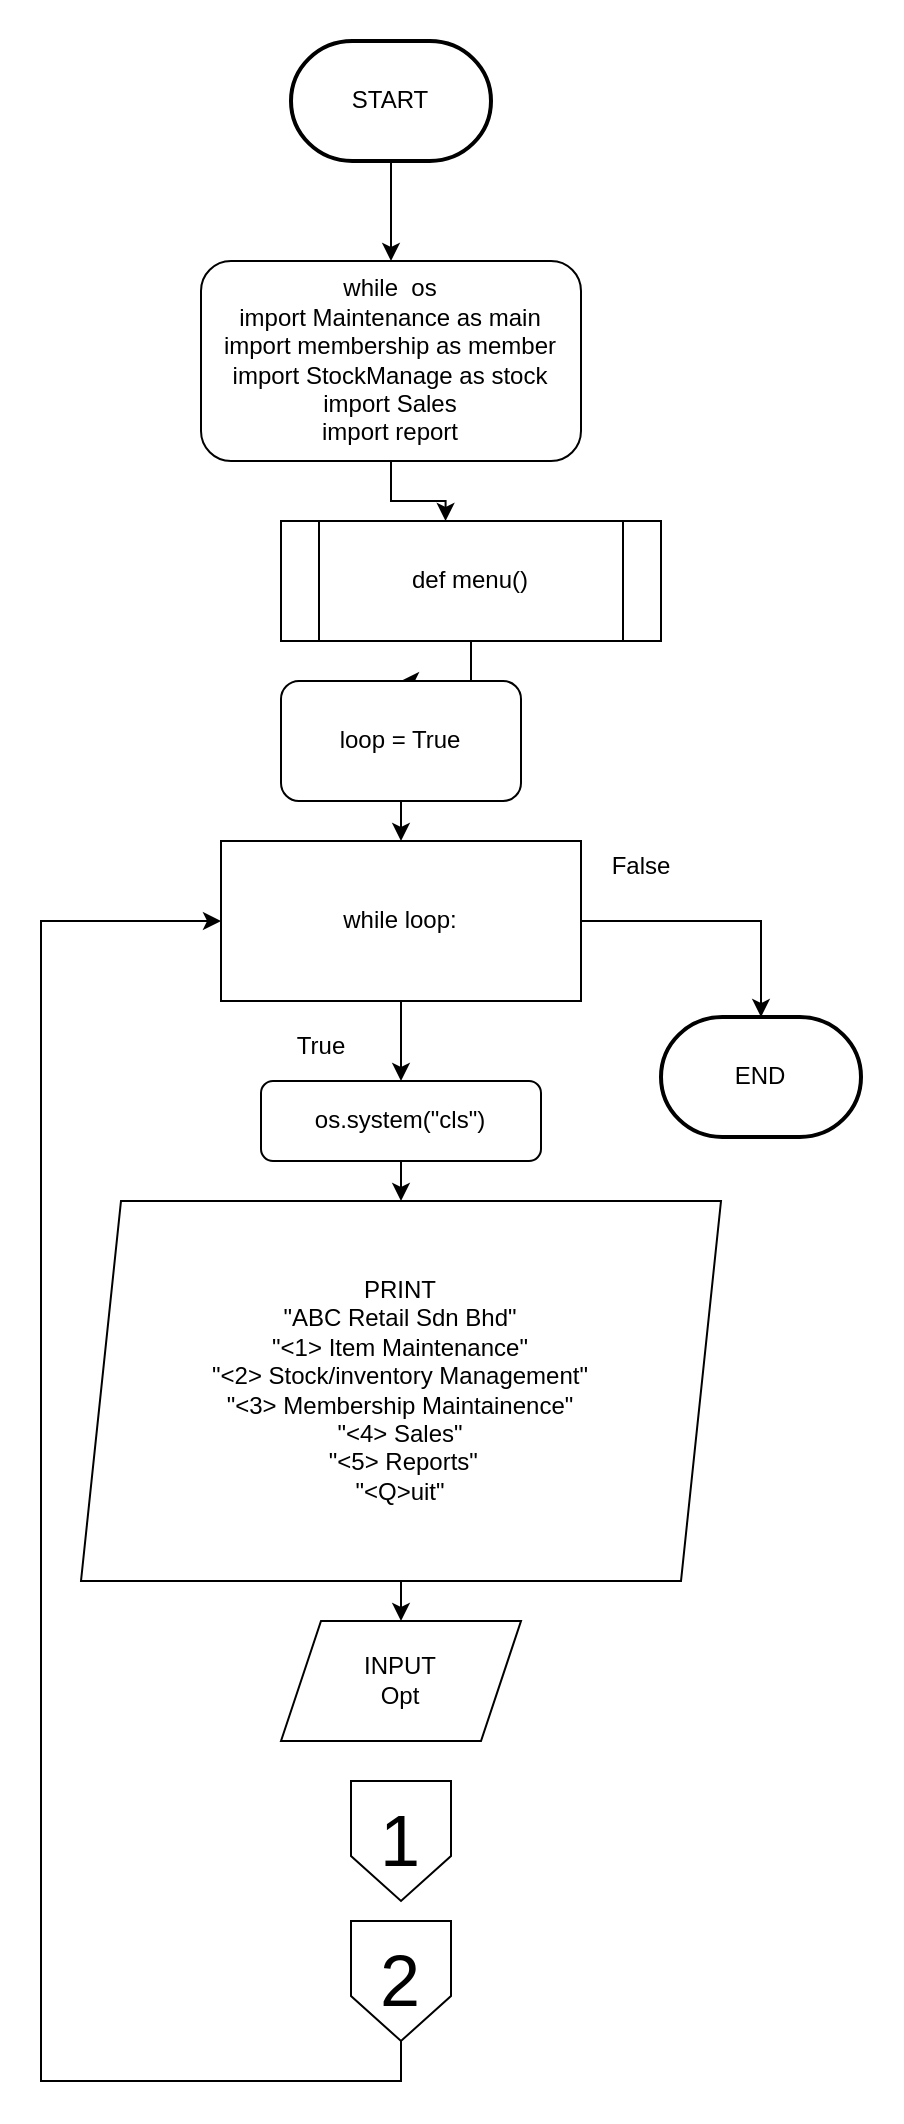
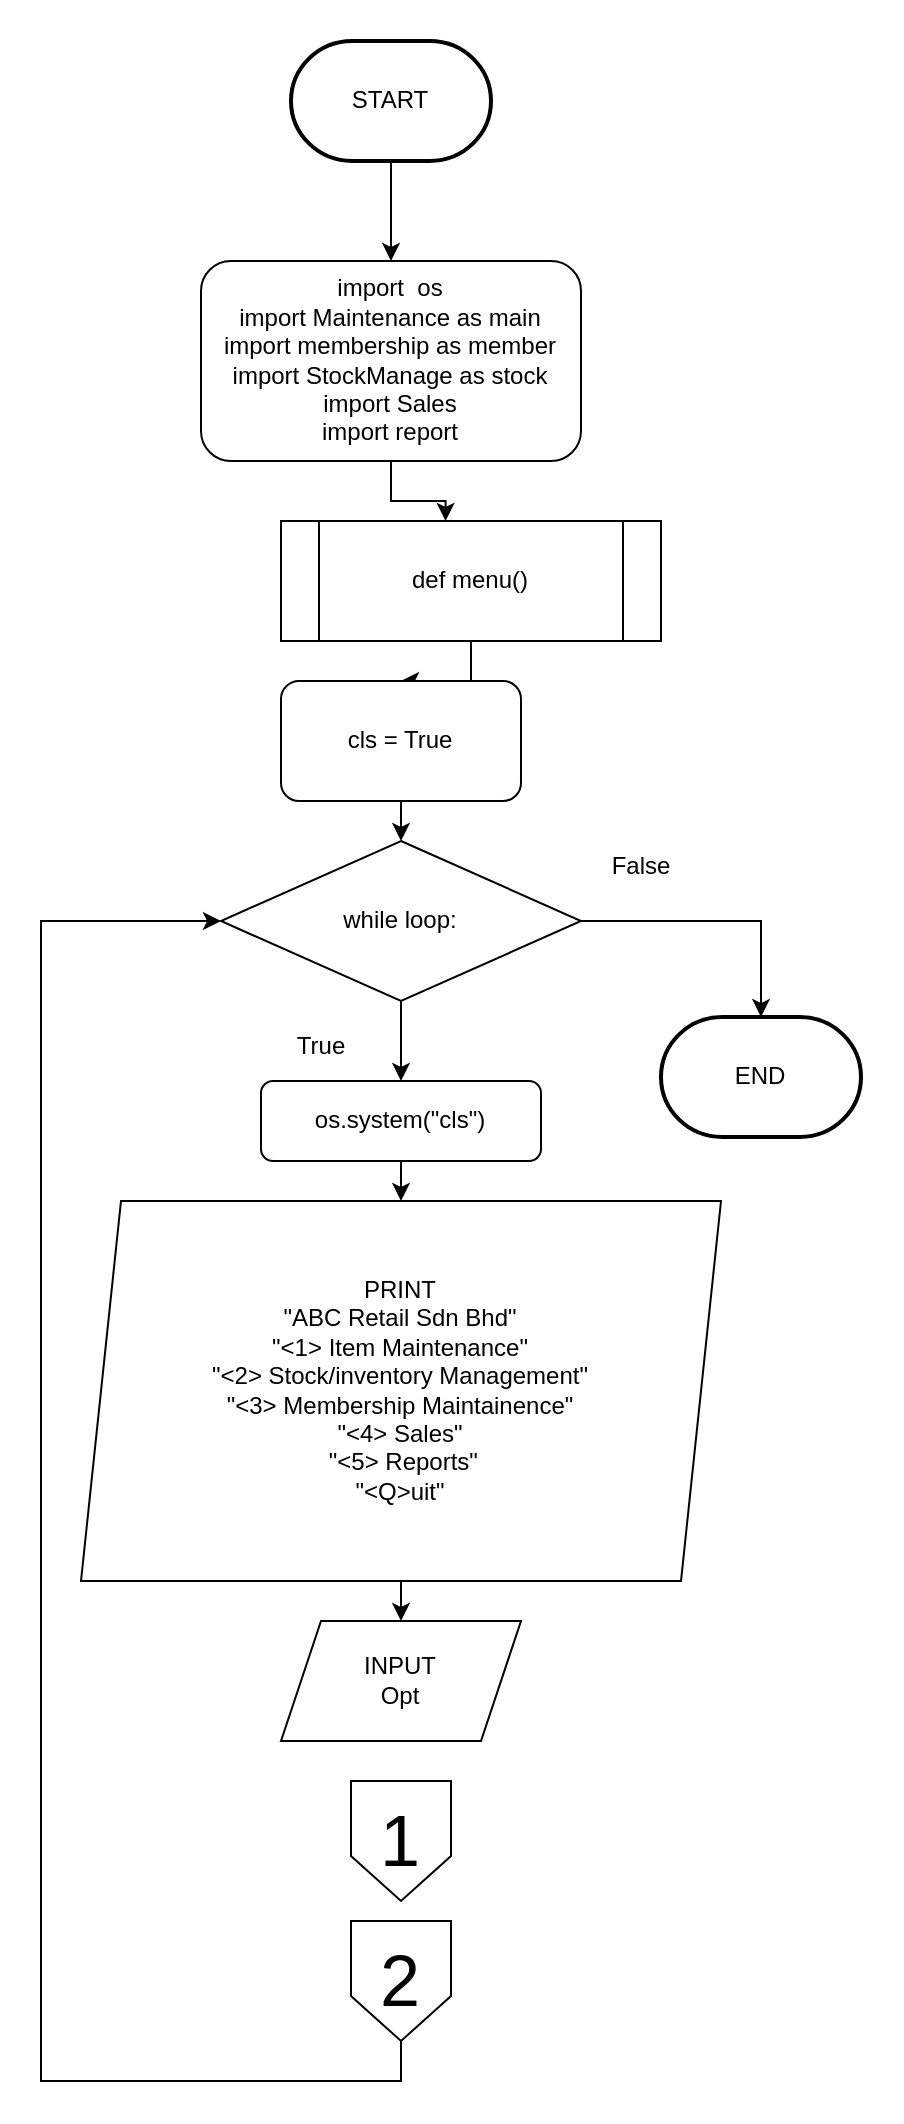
node "while os import Maintenance as main import membership as member import StockManage as stock import Sales import report": label "while os import Maintenance as main import membership as member import StockManage as stock import Sales import report" -> "import os import Maintenance as main import membership as member import StockManage as stock import Sales import report"
node "loop = True": label "loop = True" -> "cls = True"
node "while loop:": shape rectangle -> diamond
